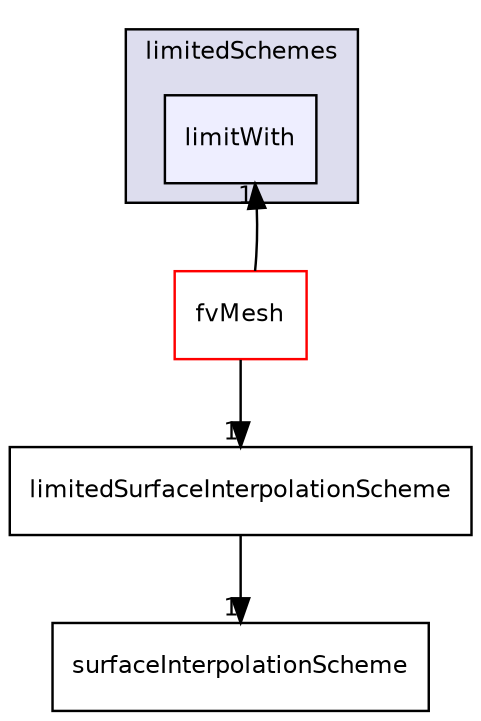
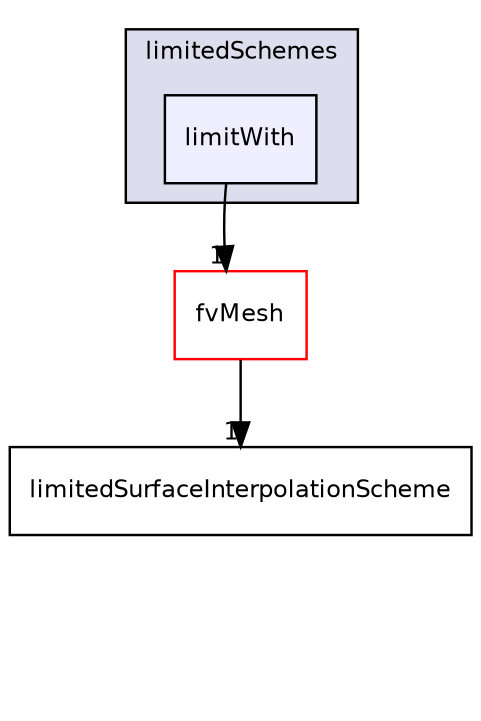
edge "fvMesh" -> "limitWith": reversed
node "surfaceInterpolationScheme": removed
